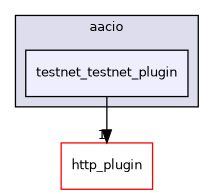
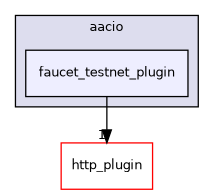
node "testnet_testnet_plugin": label "testnet_testnet_plugin" -> "faucet_testnet_plugin"
